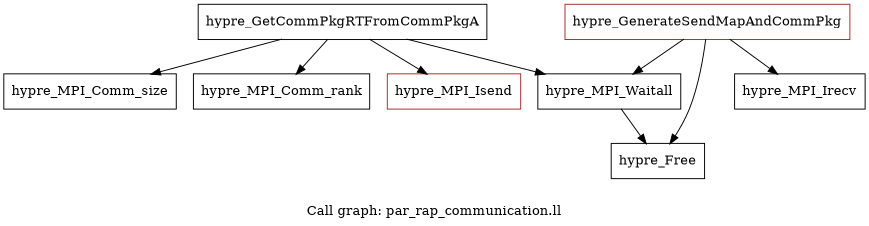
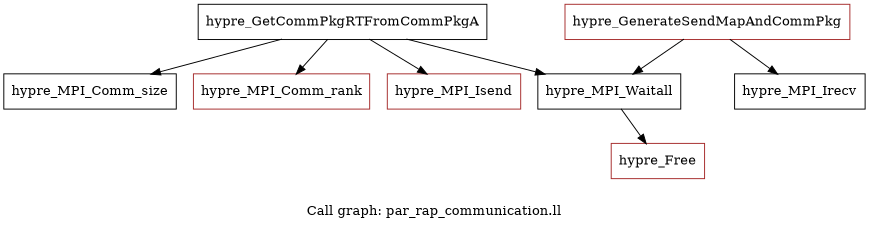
edge "hypre_GenerateSendMapAndCommPkg" -> "hypre_Free": removed
node "hypre_MPI_Comm_rank": color black -> brown
node "hypre_Free": color black -> brown
